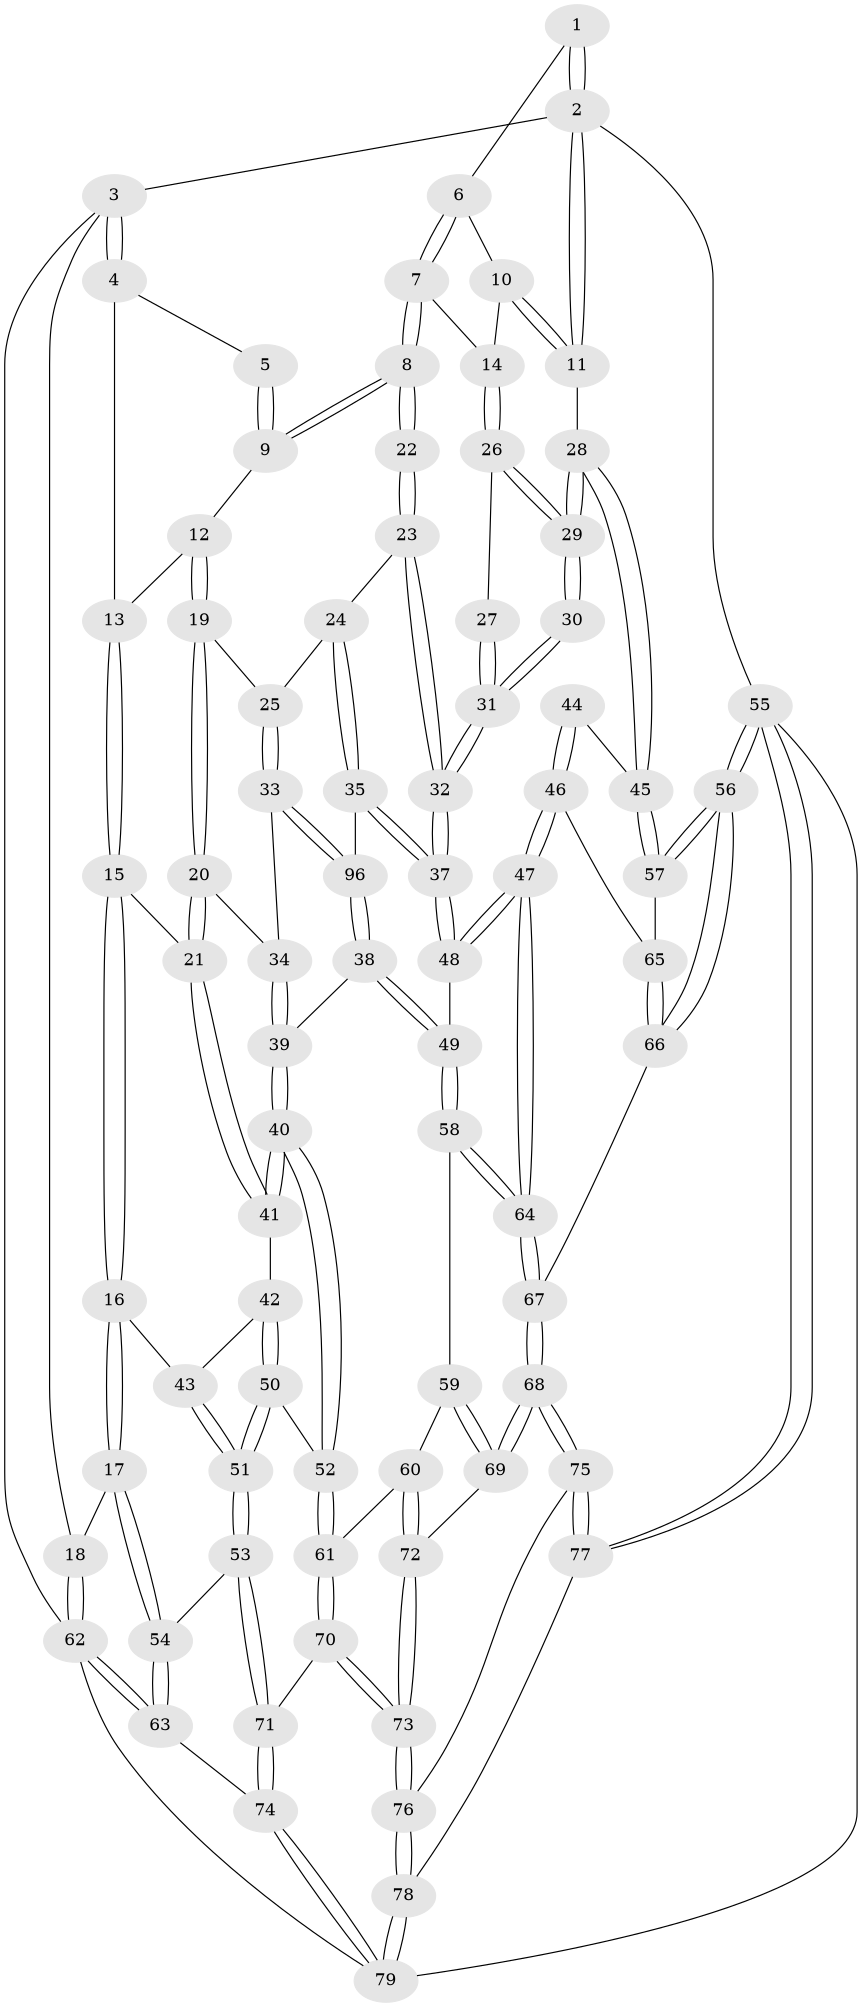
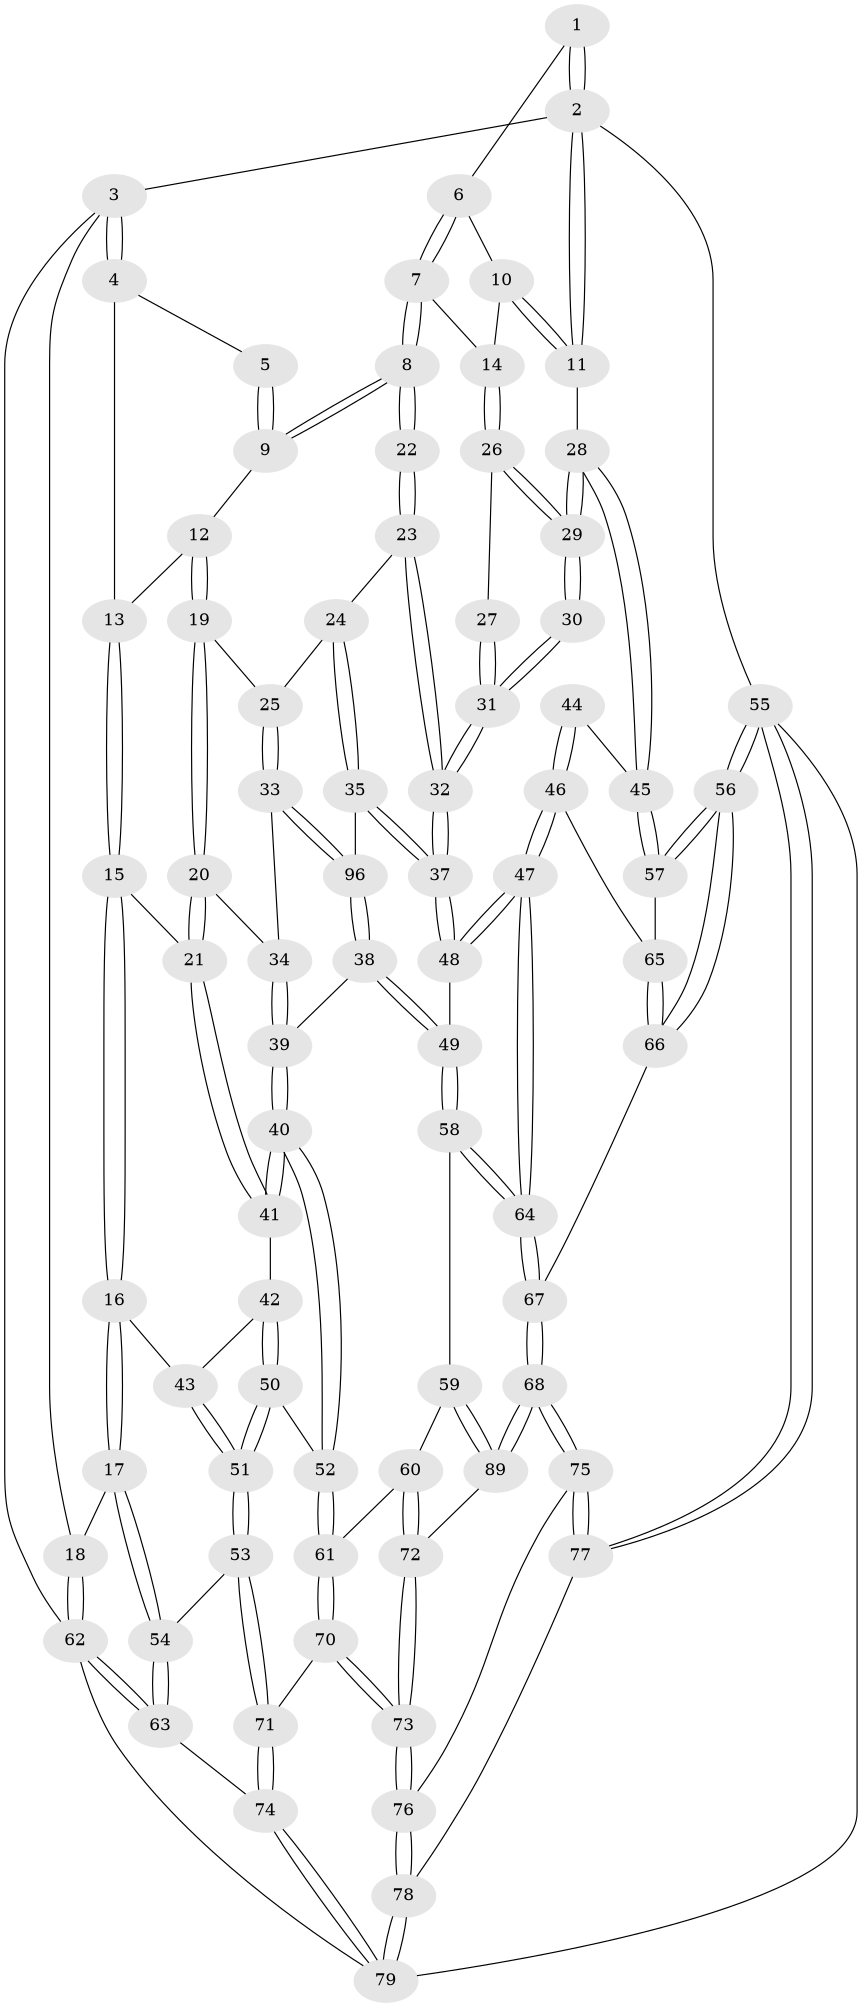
node "69": label "69" -> "89"
